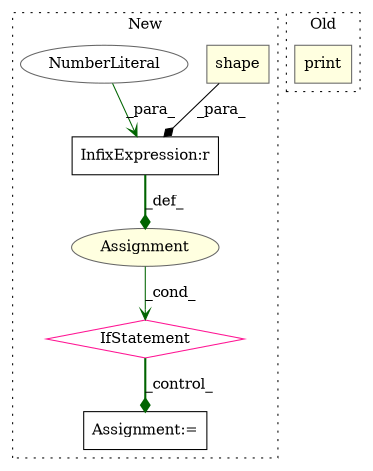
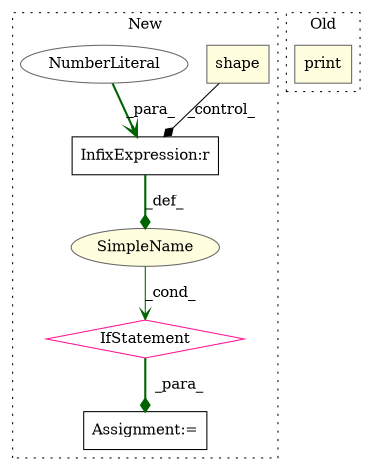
edge "NumberLiteral" -> "InfixExpression:r": style solid -> bold
edge "shape" -> "InfixExpression:r": label "_para_" -> "_control_"
node "Assignment": label "Assignment" -> "SimpleName"
edge "IfStatement" -> "Assignment:=": label "_control_" -> "_para_"
